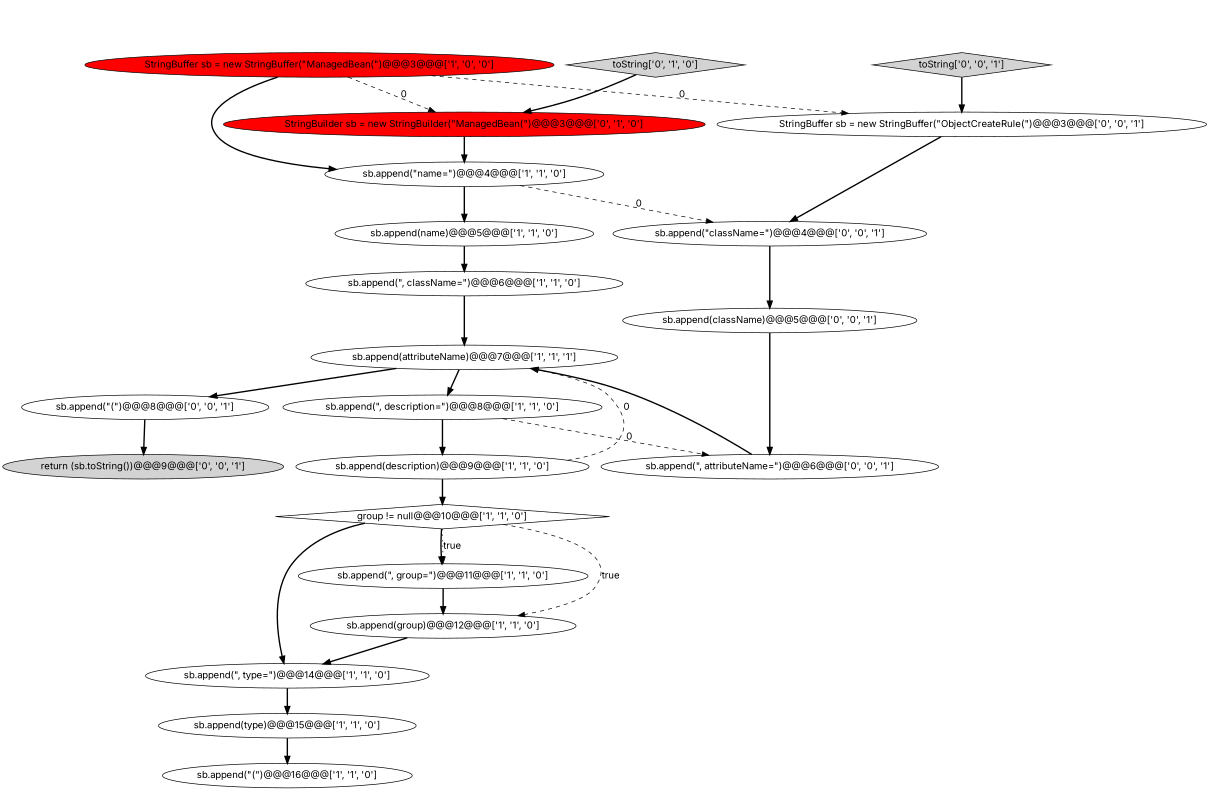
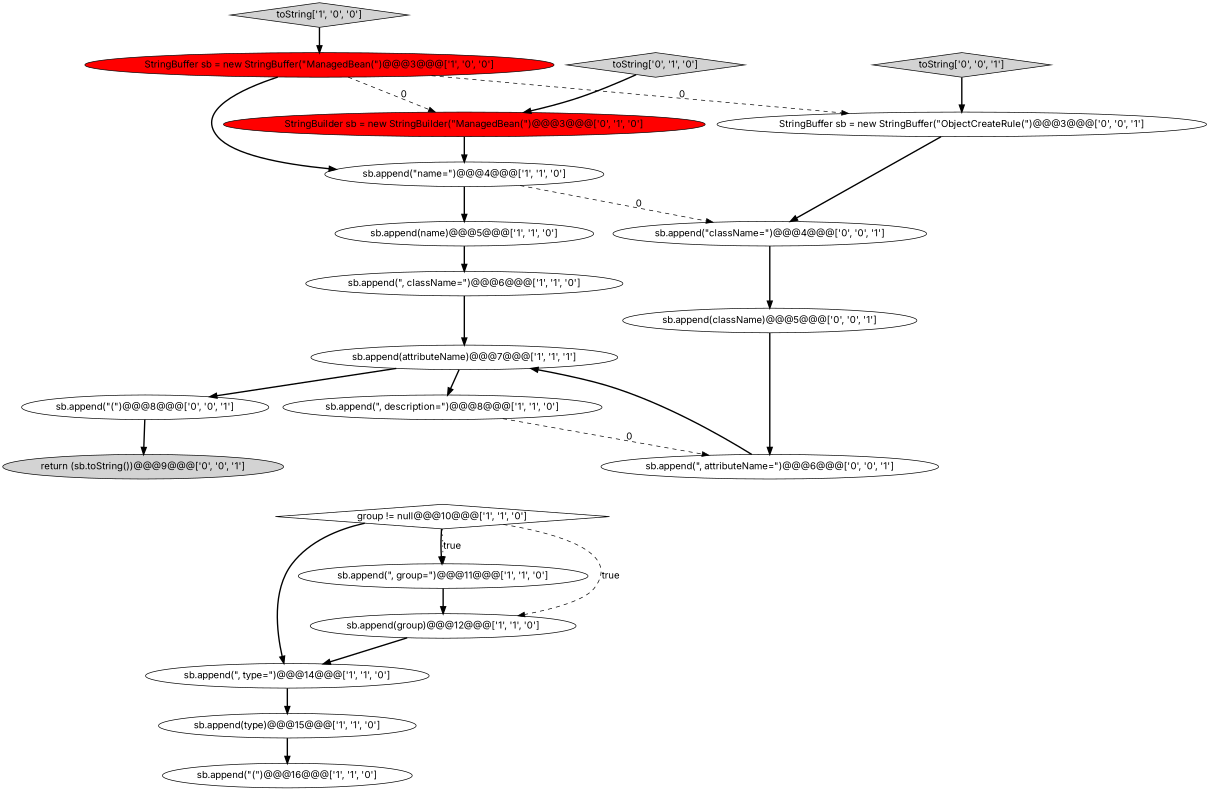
node "toString['1', '0', '0']": added
node "sb.append(description)@@@9@@@['1', '1', '0']": removed
